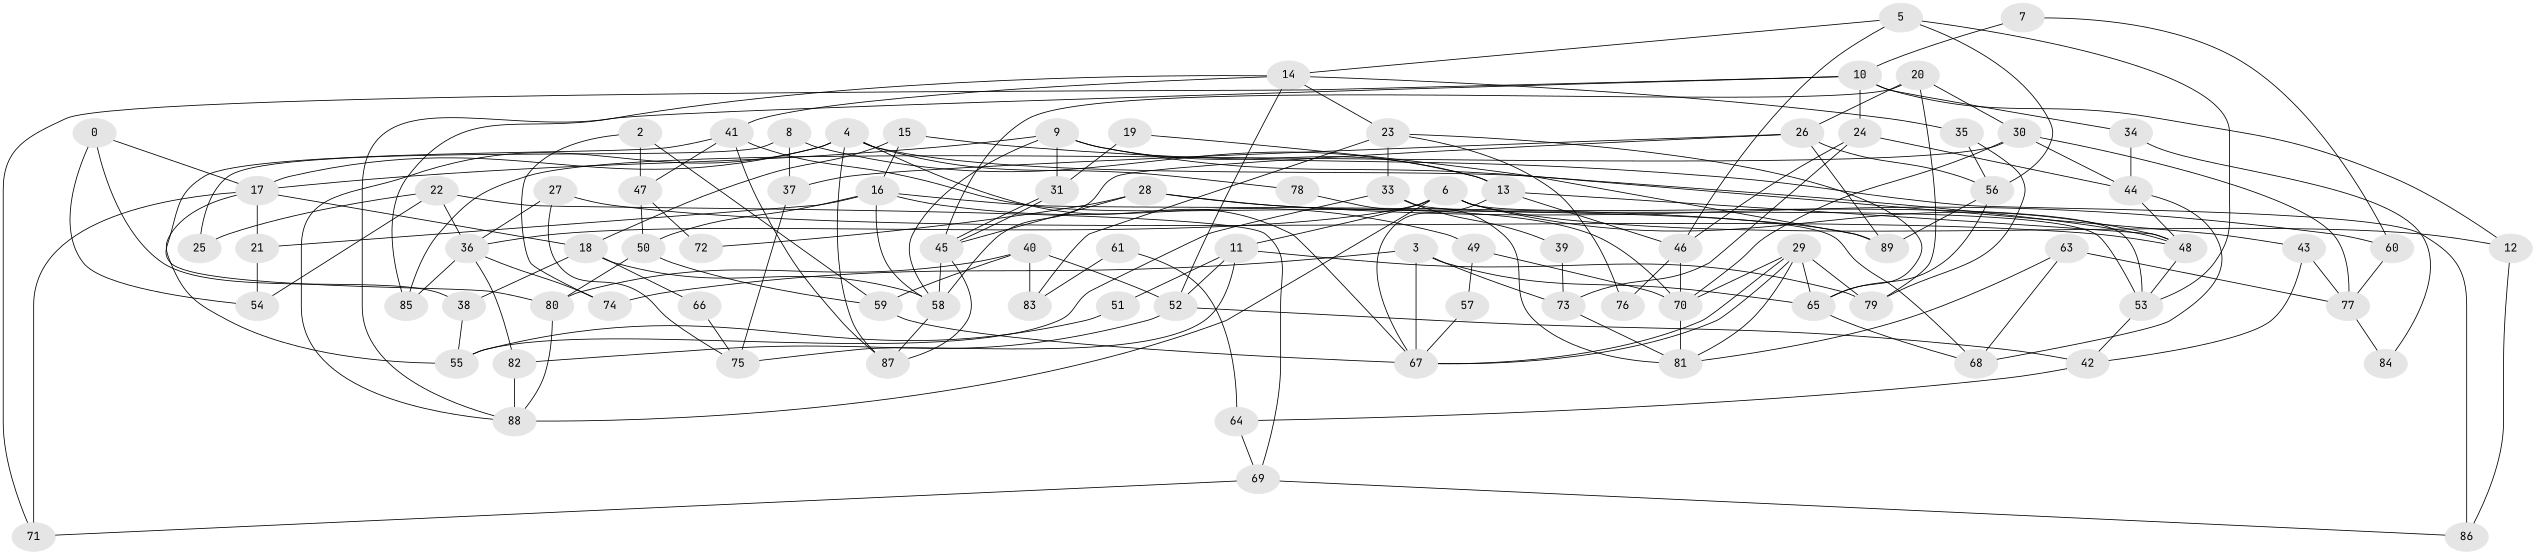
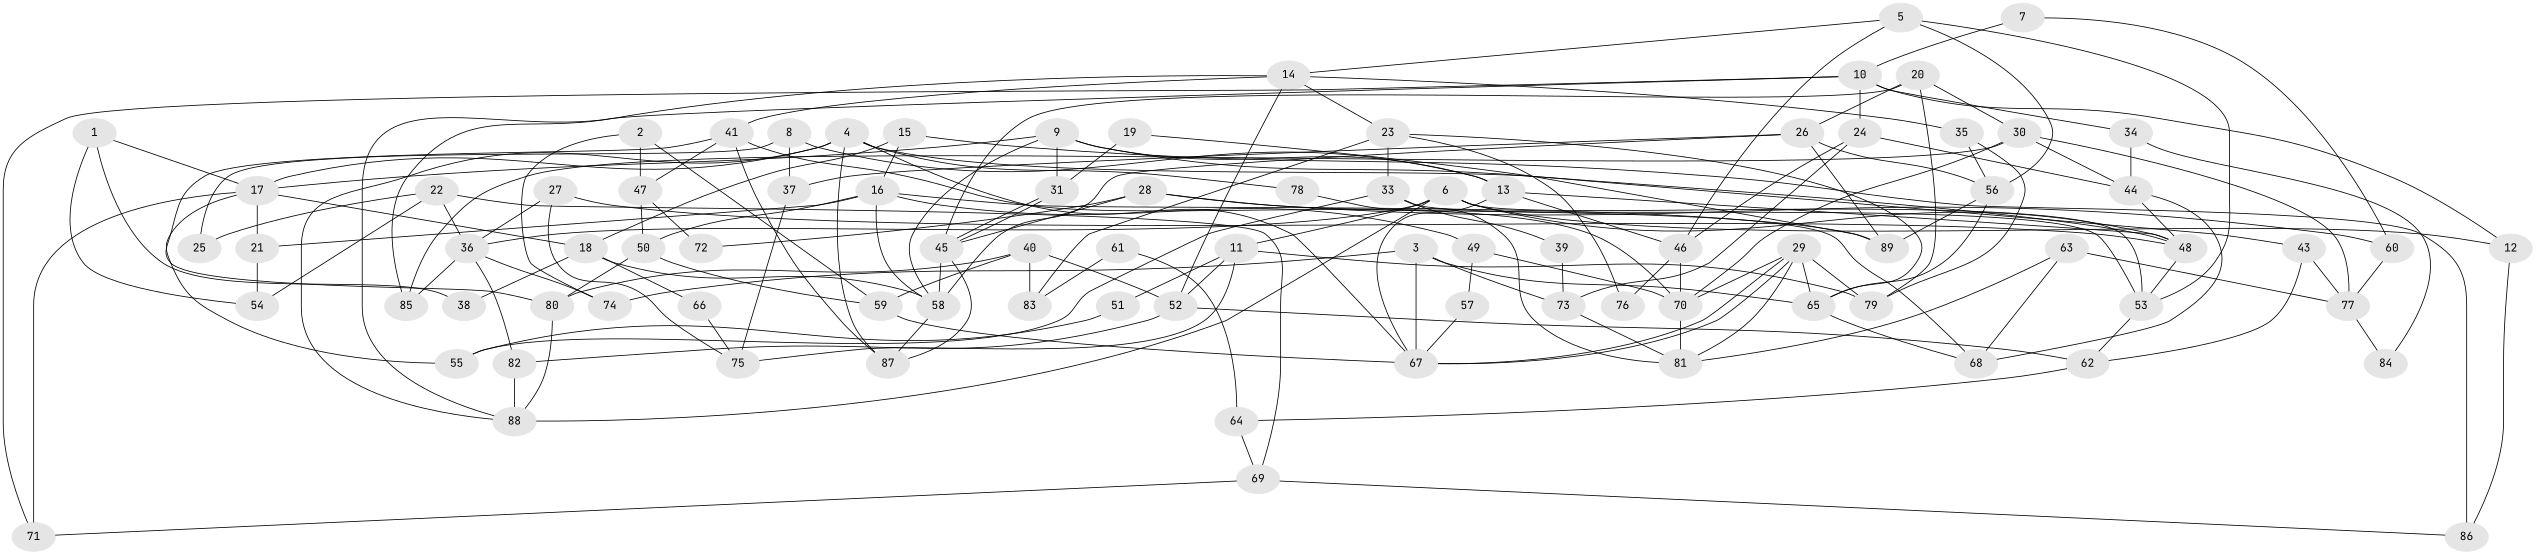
node "0": label "0" -> "1"
edge "38" -- "55": removed
node "42": label "42" -> "62"
